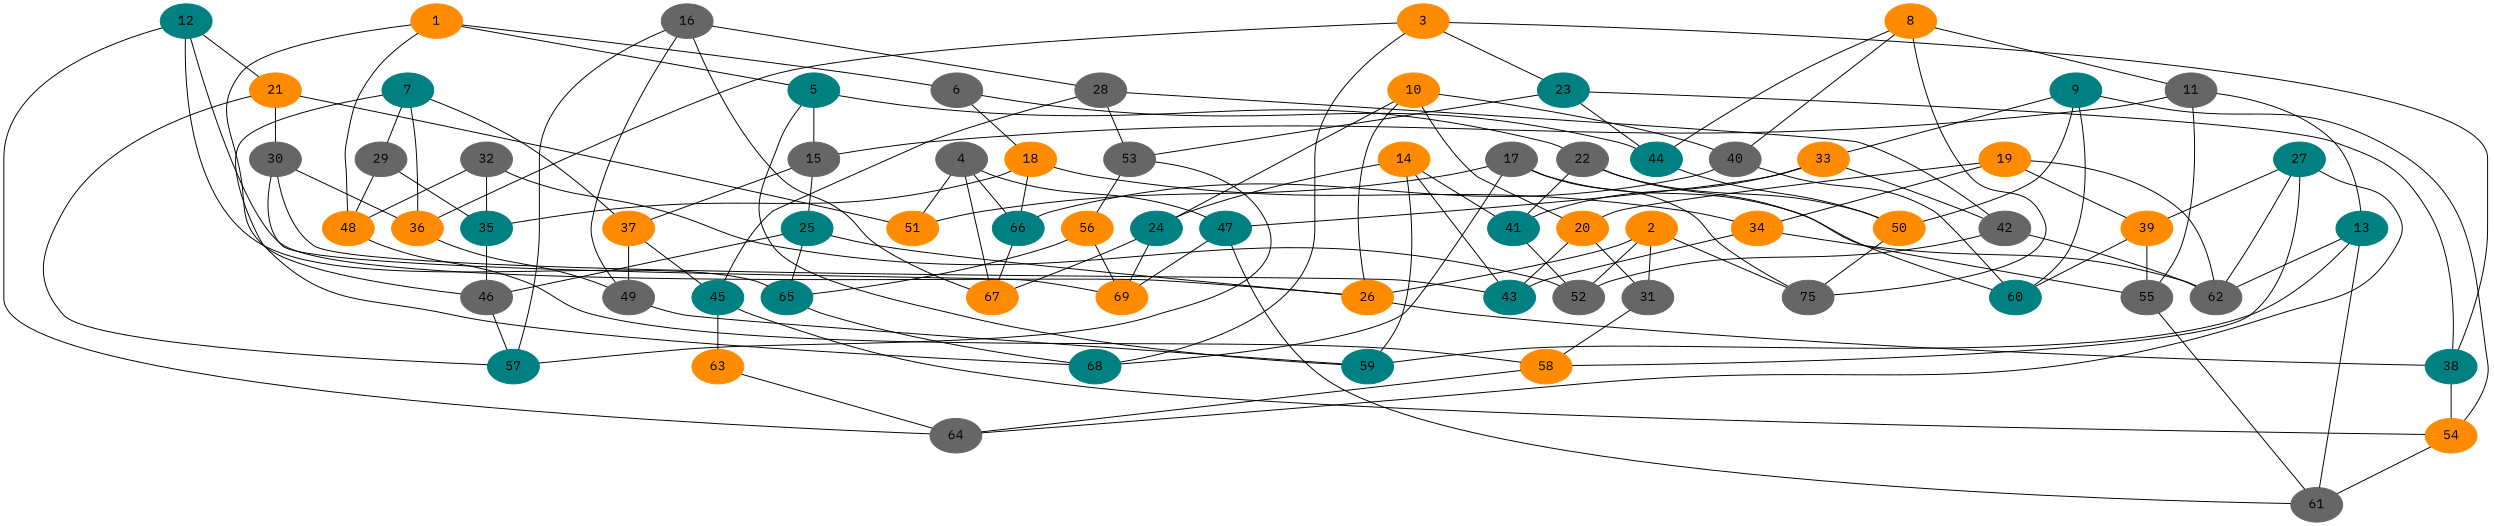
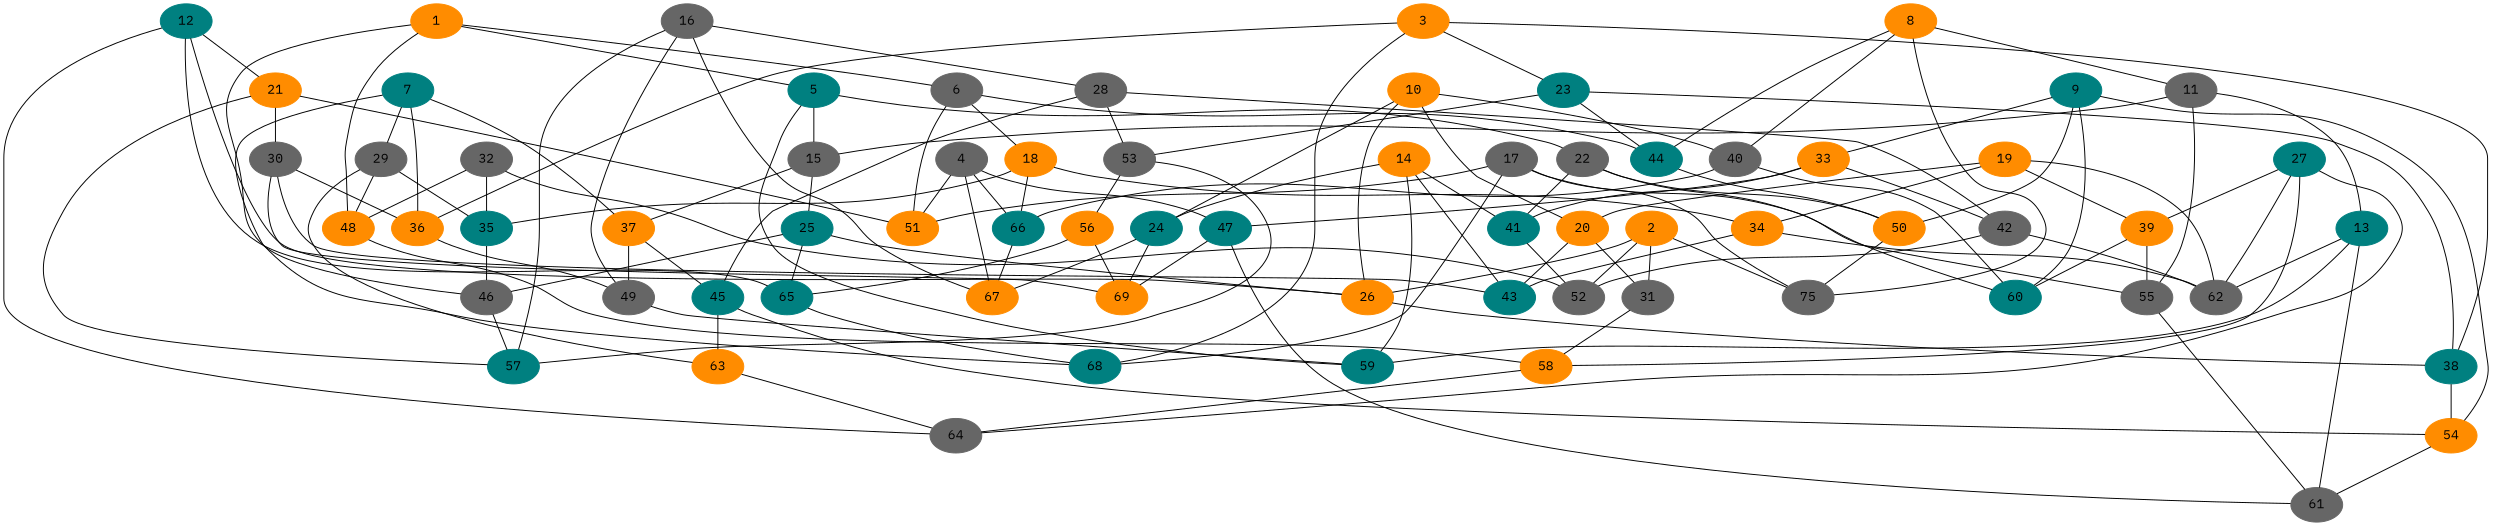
edge "6" -- "51": added
edge "29" -- "63": added
